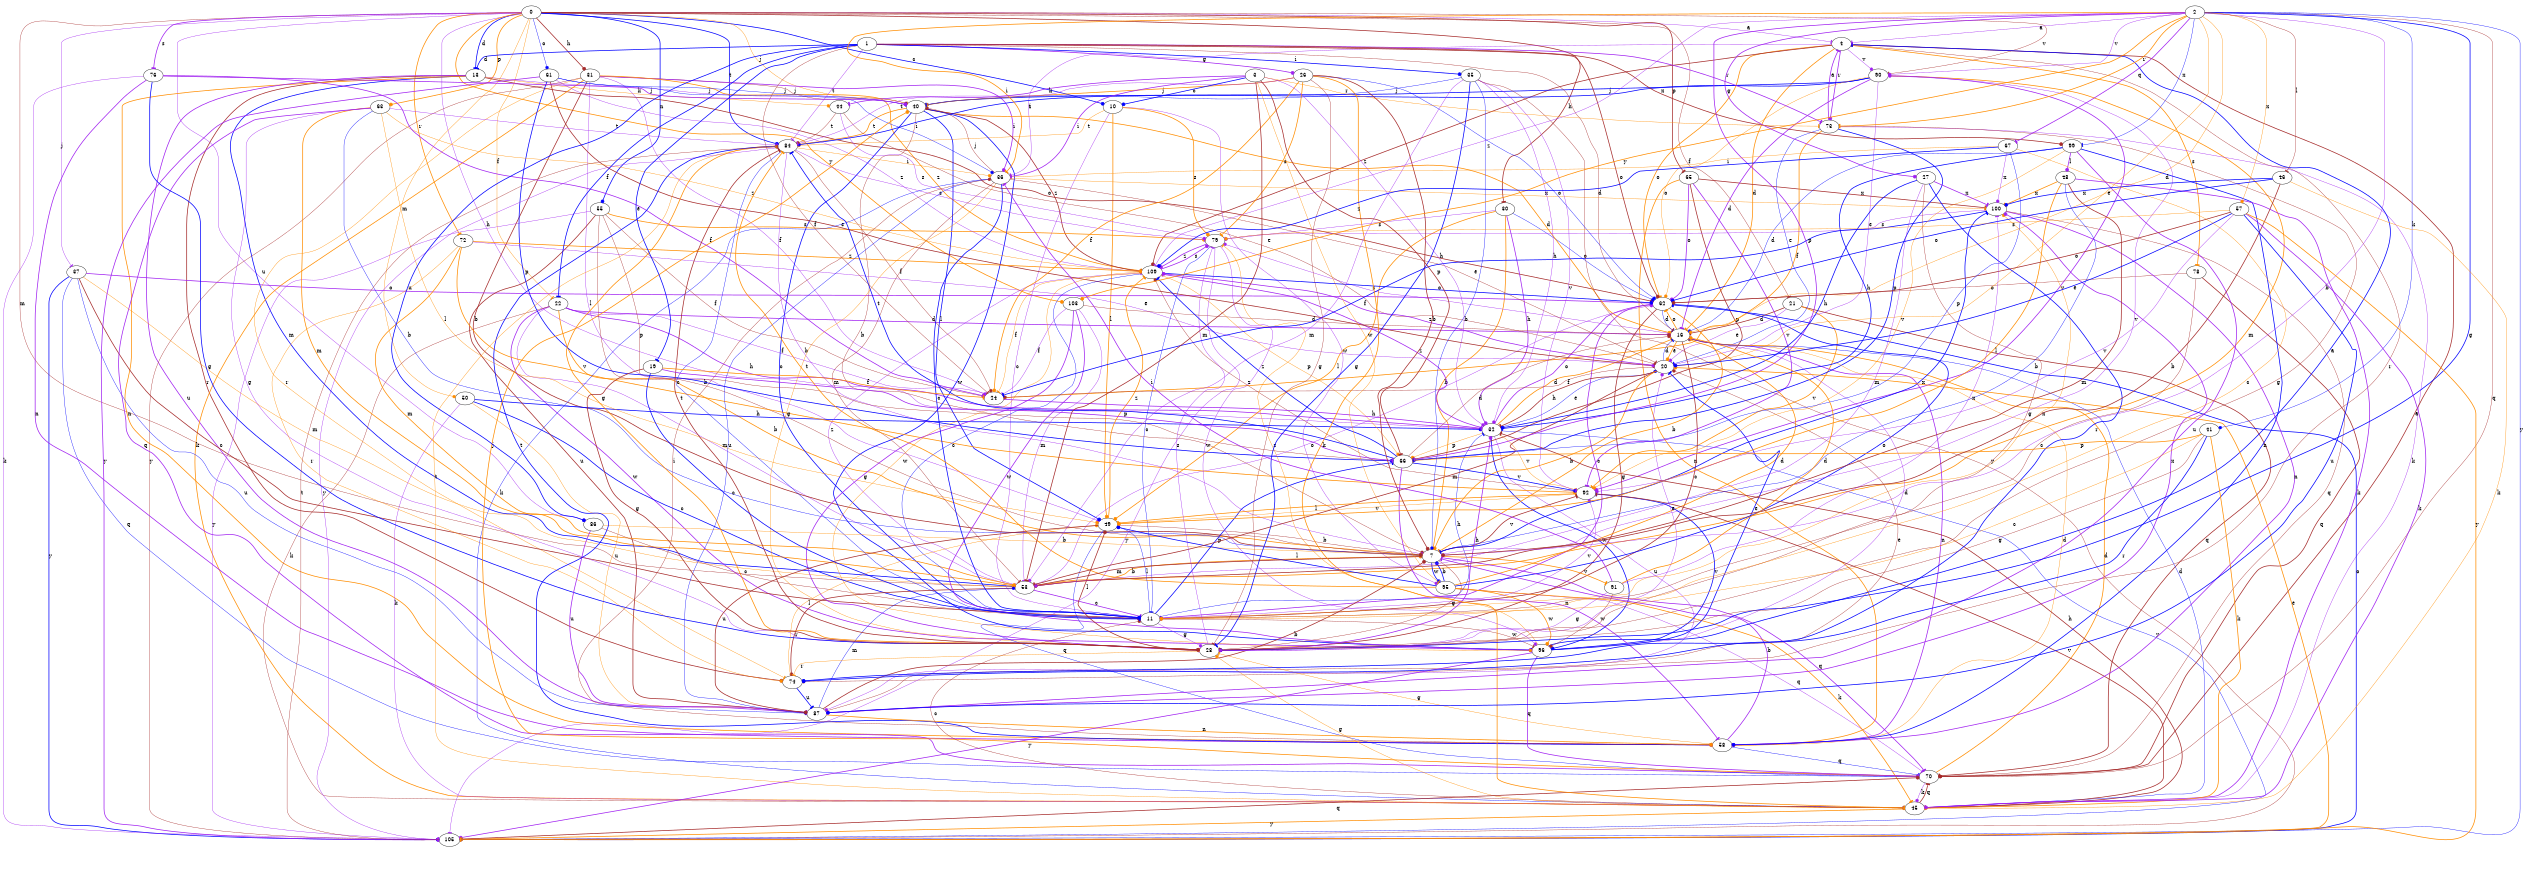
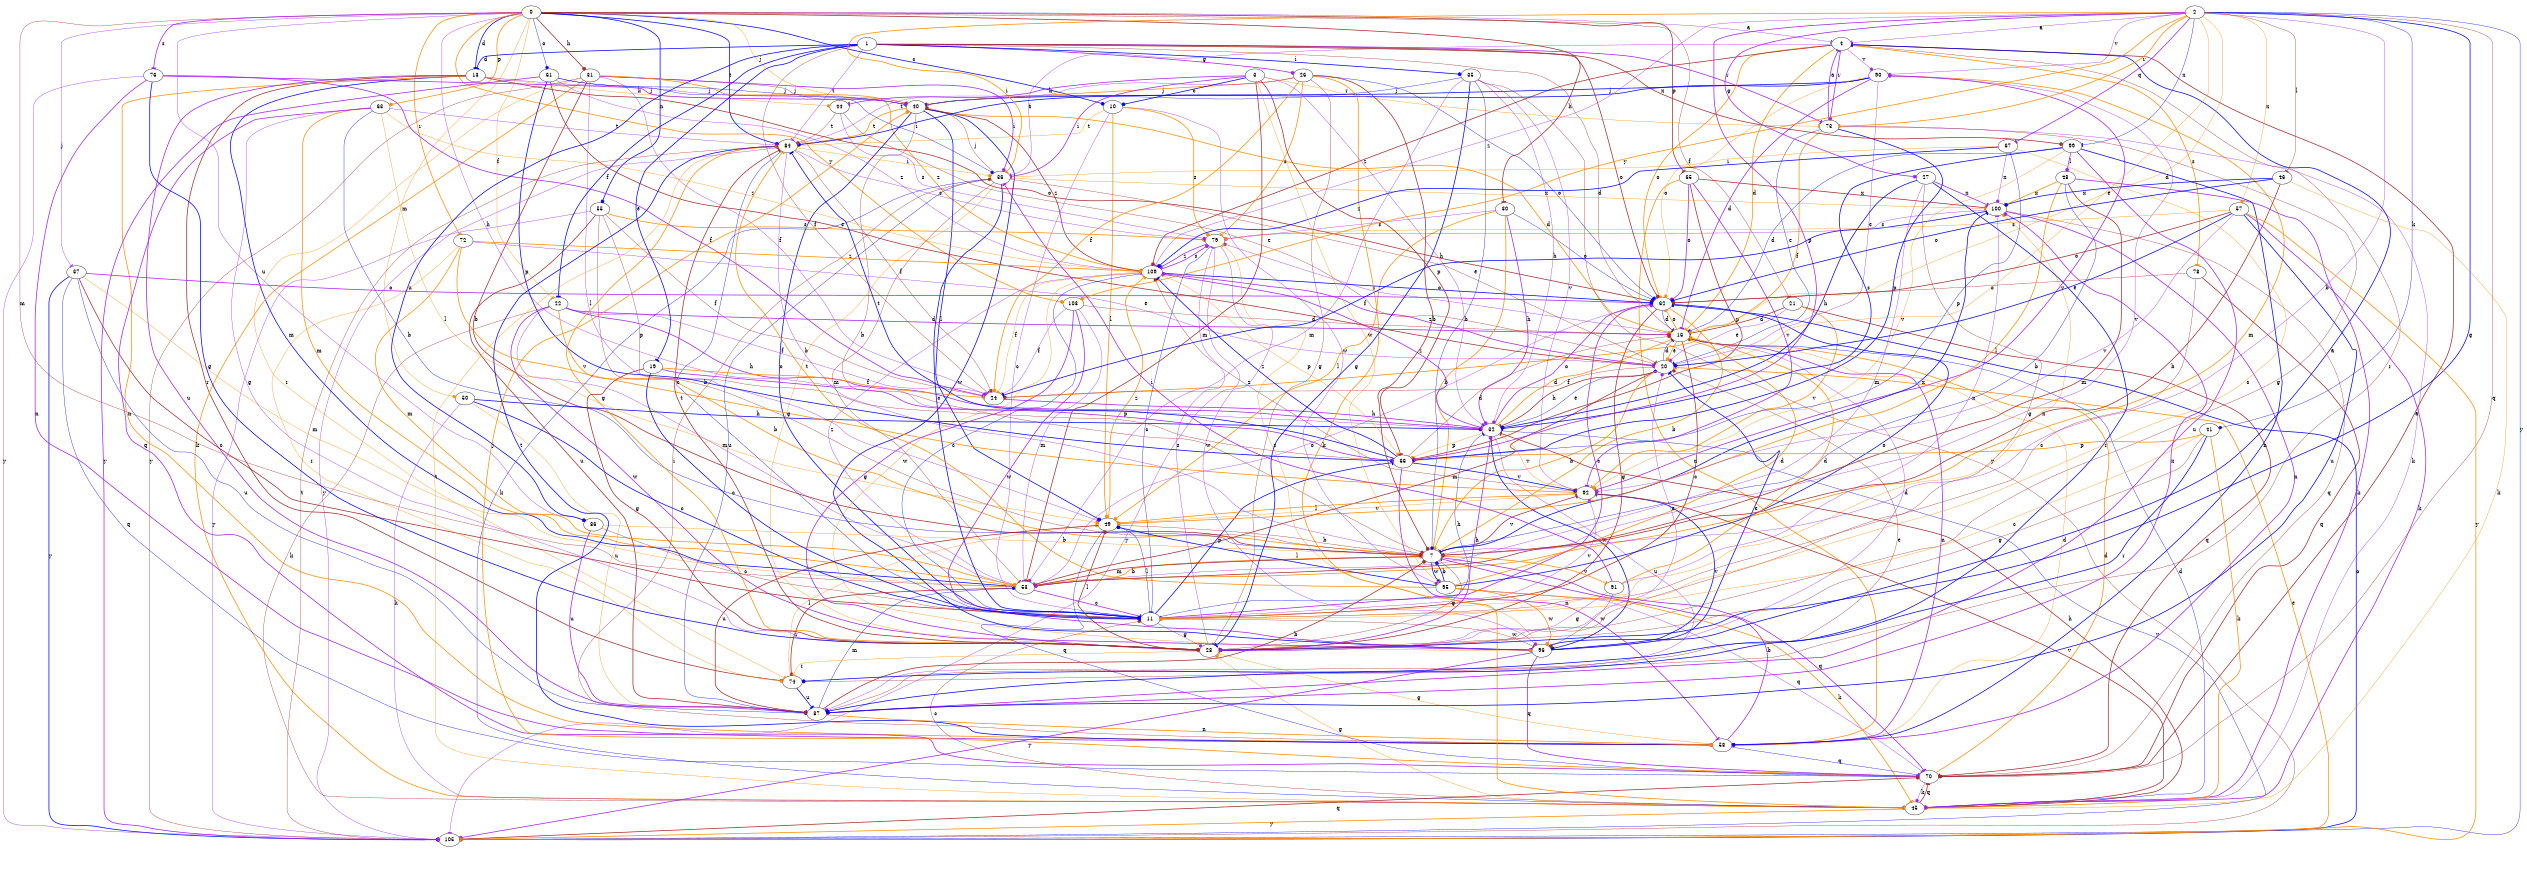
edge "0" -> "90": removed, label "v"
edge "99" -> "32": label "h" -> "s"
edge "90" -> "92": arrowhead dot -> tee
edge "76" -> "105": label "k" -> "y"
edge "27" -> "74": now "27" -> "87"
